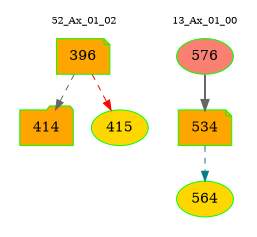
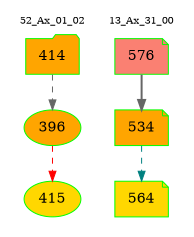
cluster "13_Ax_01_00": label "13_Ax_01_00" -> "13_Ax_31_00"
node "396": shape note -> ellipse
node "576": shape ellipse -> note
edge "396" -> "414": reversed
node "564": shape ellipse -> note
